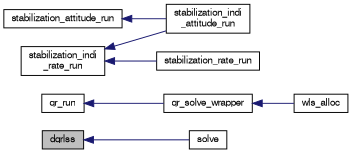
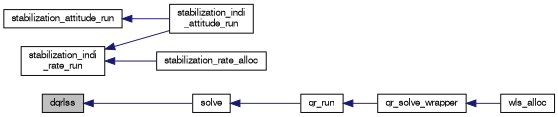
node "stabilization_rate_run": label "stabilization_rate_run" -> "stabilization_rate_alloc"
edge "qr_run" -> "solve": added
